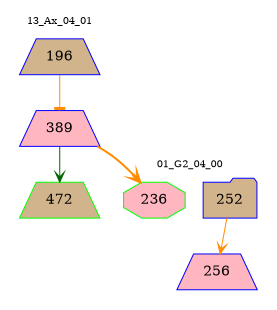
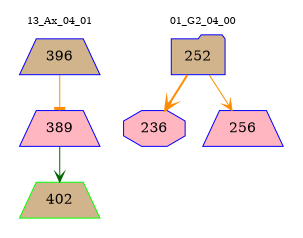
node "196": label "196" -> "396"
edge "389" -> "236": now "252" -> "236"
node "472": label "472" -> "402"
node "236": color green -> blue
